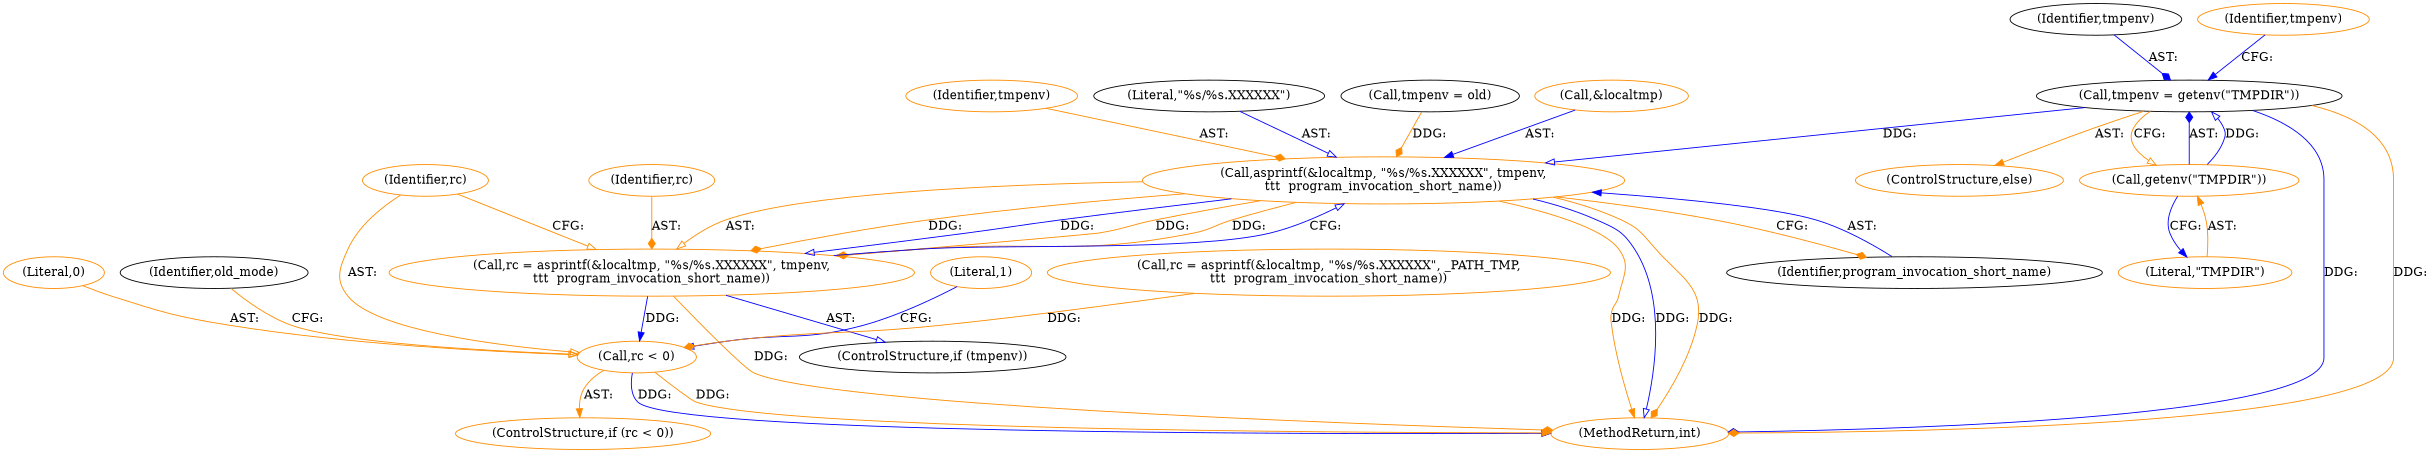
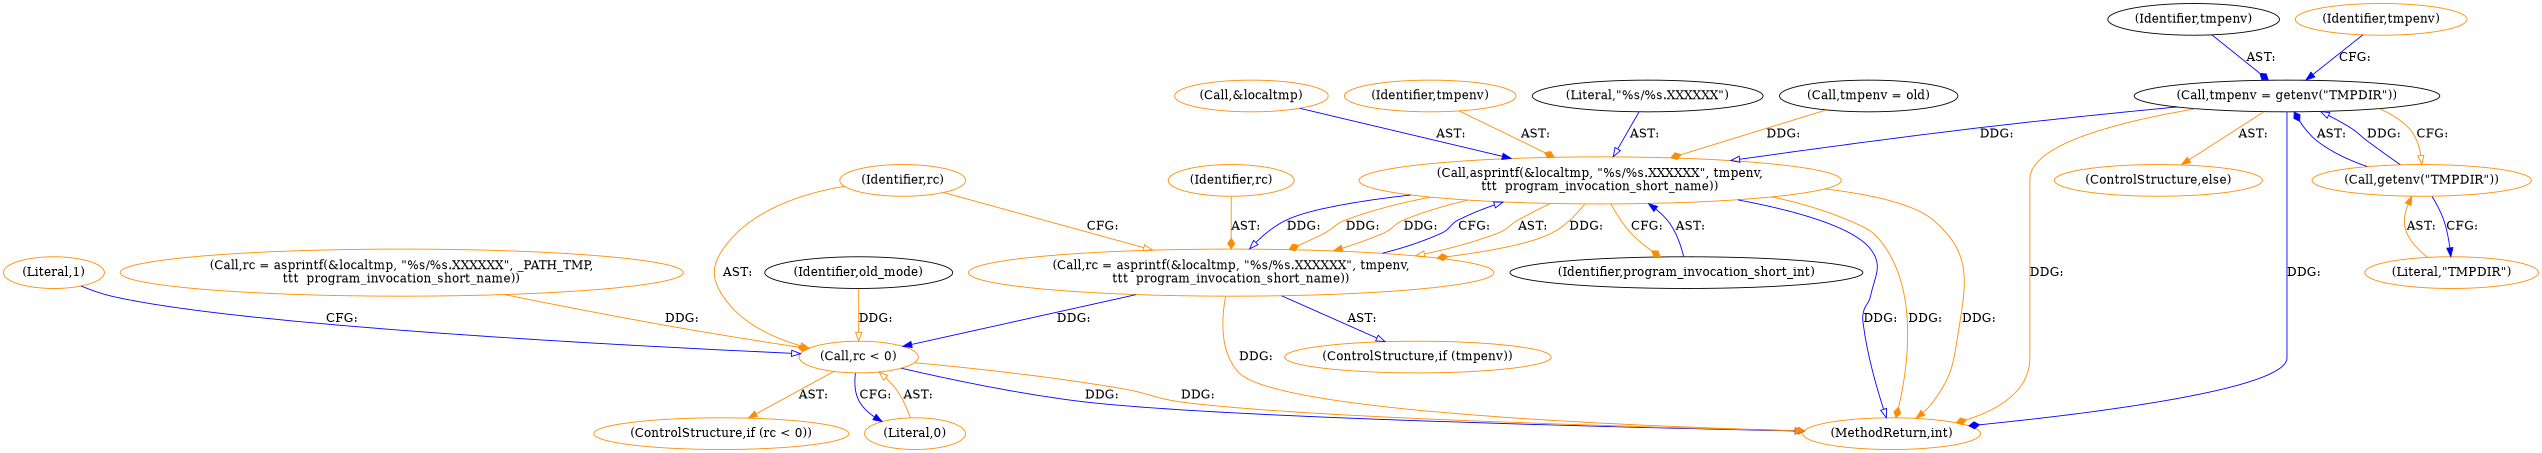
node "(Identifier,program_invocation_short_name)": label "(Identifier,program_invocation_short_name)" -> "(Identifier,program_invocation_short_int)"
edge "(Identifier,old_mode)" -> "(Call,rc < 0)": label "CFG: " -> "DDG: "
node "(ControlStructure,if (tmpenv))": color black -> darkorange
edge "(Call,rc < 0)" -> "(Literal,0)": added, label "CFG:"
